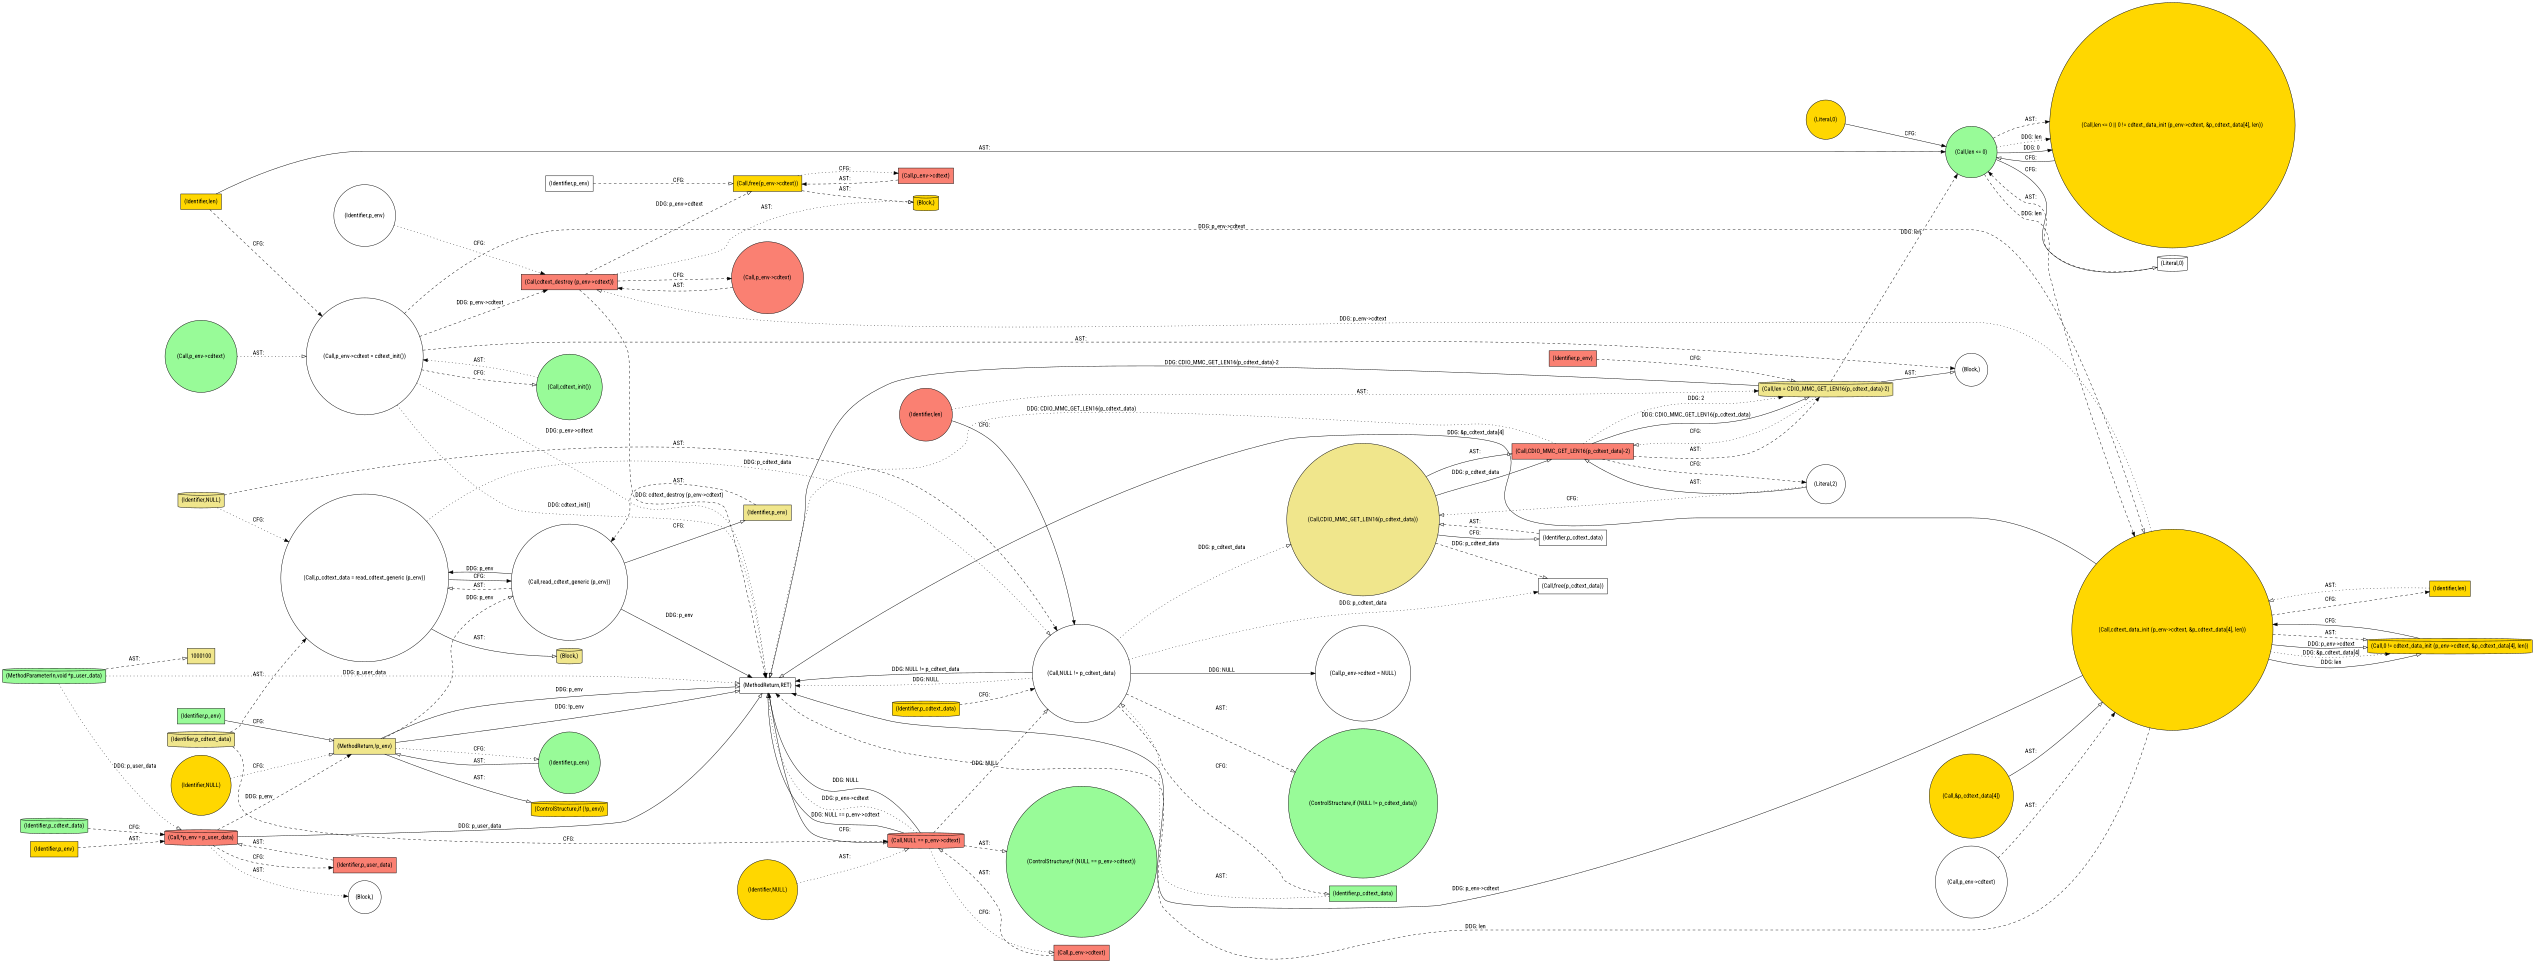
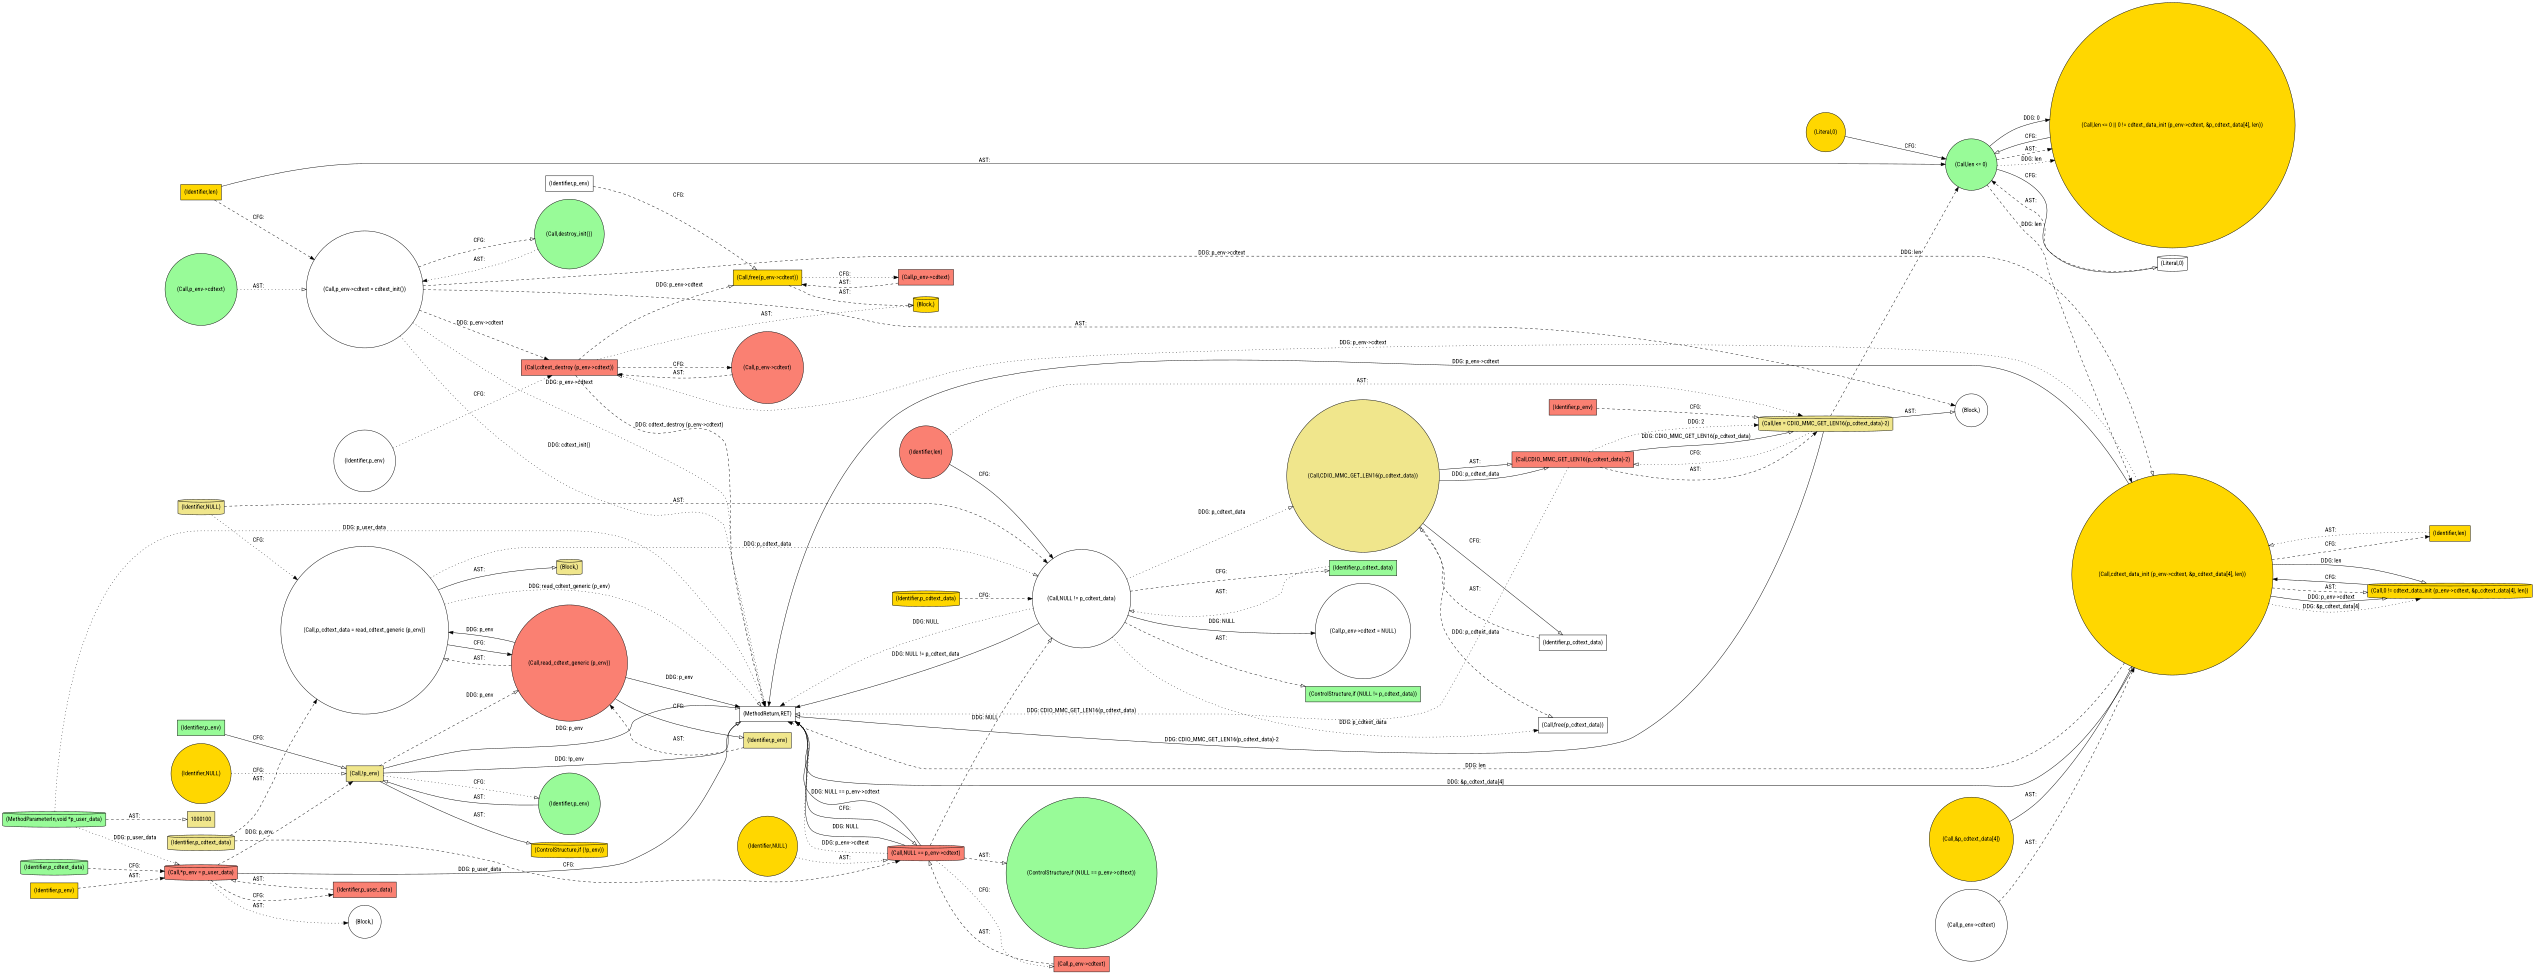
node "(Call,cdtext_init())": label "(Call,cdtext_init())" -> "(Call,destroy_init())"
node "(Literal,2)": removed
node "(Call,read_cdtext_generic (p_env))": fillcolor white -> salmon
edge "(Call,p_cdtext_data = read_cdtext_generic (p_env))" -> "(MethodReturn,RET)": added, label "DDG: read_cdtext_generic (p_env)"
node "(MethodReturn,!p_env)": label "(MethodReturn,!p_env)" -> "(Call,!p_env)"
node "(ControlStructure,if (NULL != p_cdtext_data))": shape circle -> box
